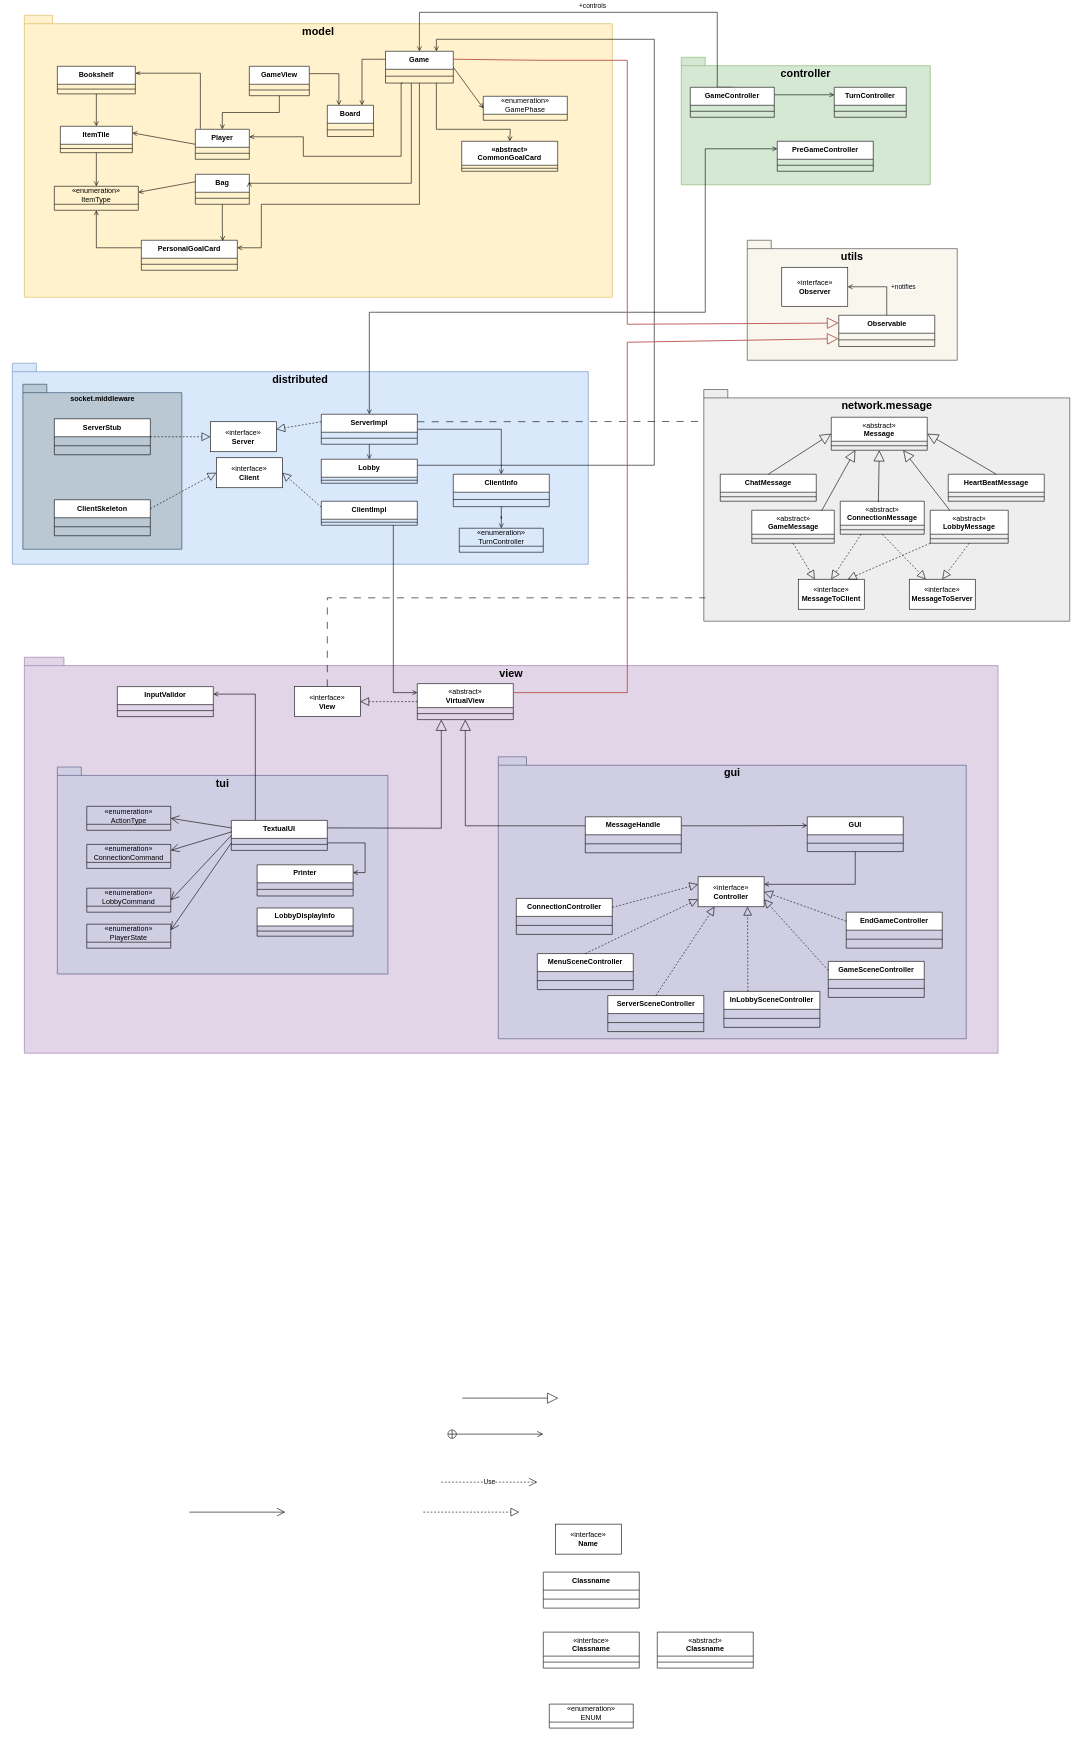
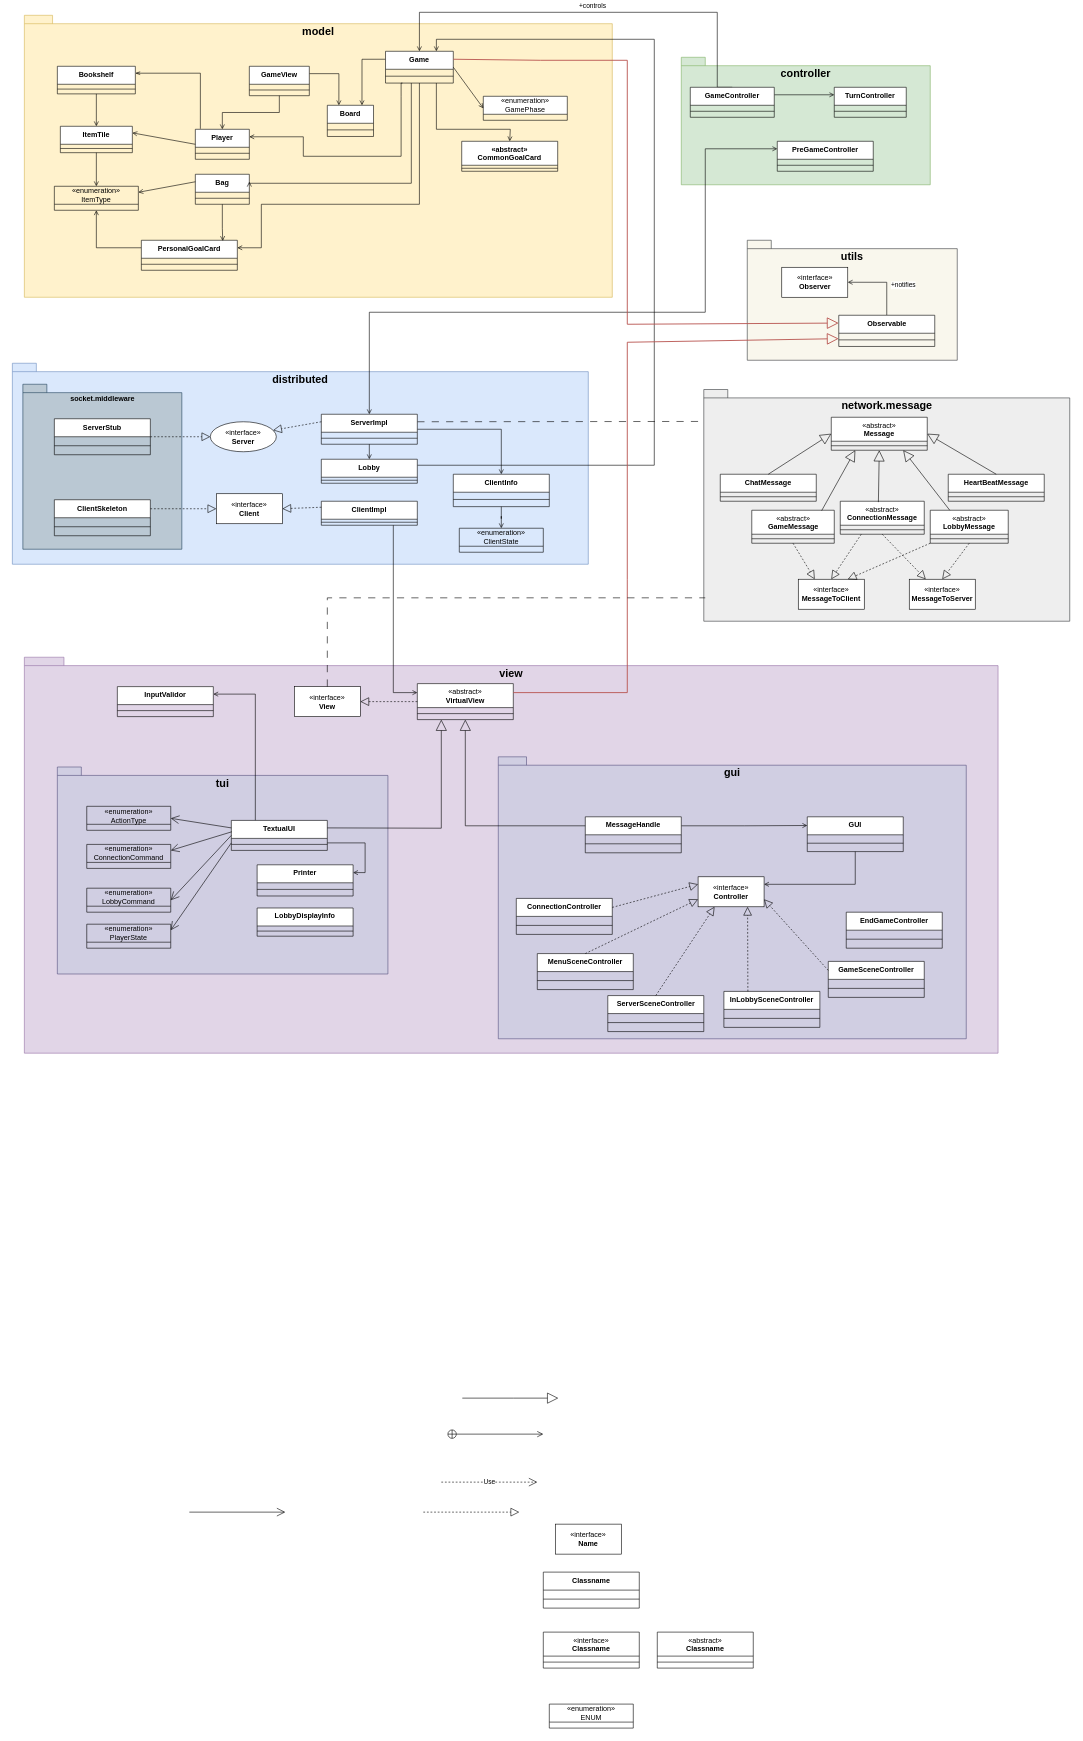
node "«interface» Observer": size 66x39 -> 66x30
node "«interface» Server": shape rectangle -> ellipse
node "«interface» Client": moved (249, 473) -> (249, 509)
node "«enumeration» TurnController": label "«enumeration» TurnController" -> "«enumeration» ClientState"
edge "EndGameController" -> "«interface» Controller": removed
